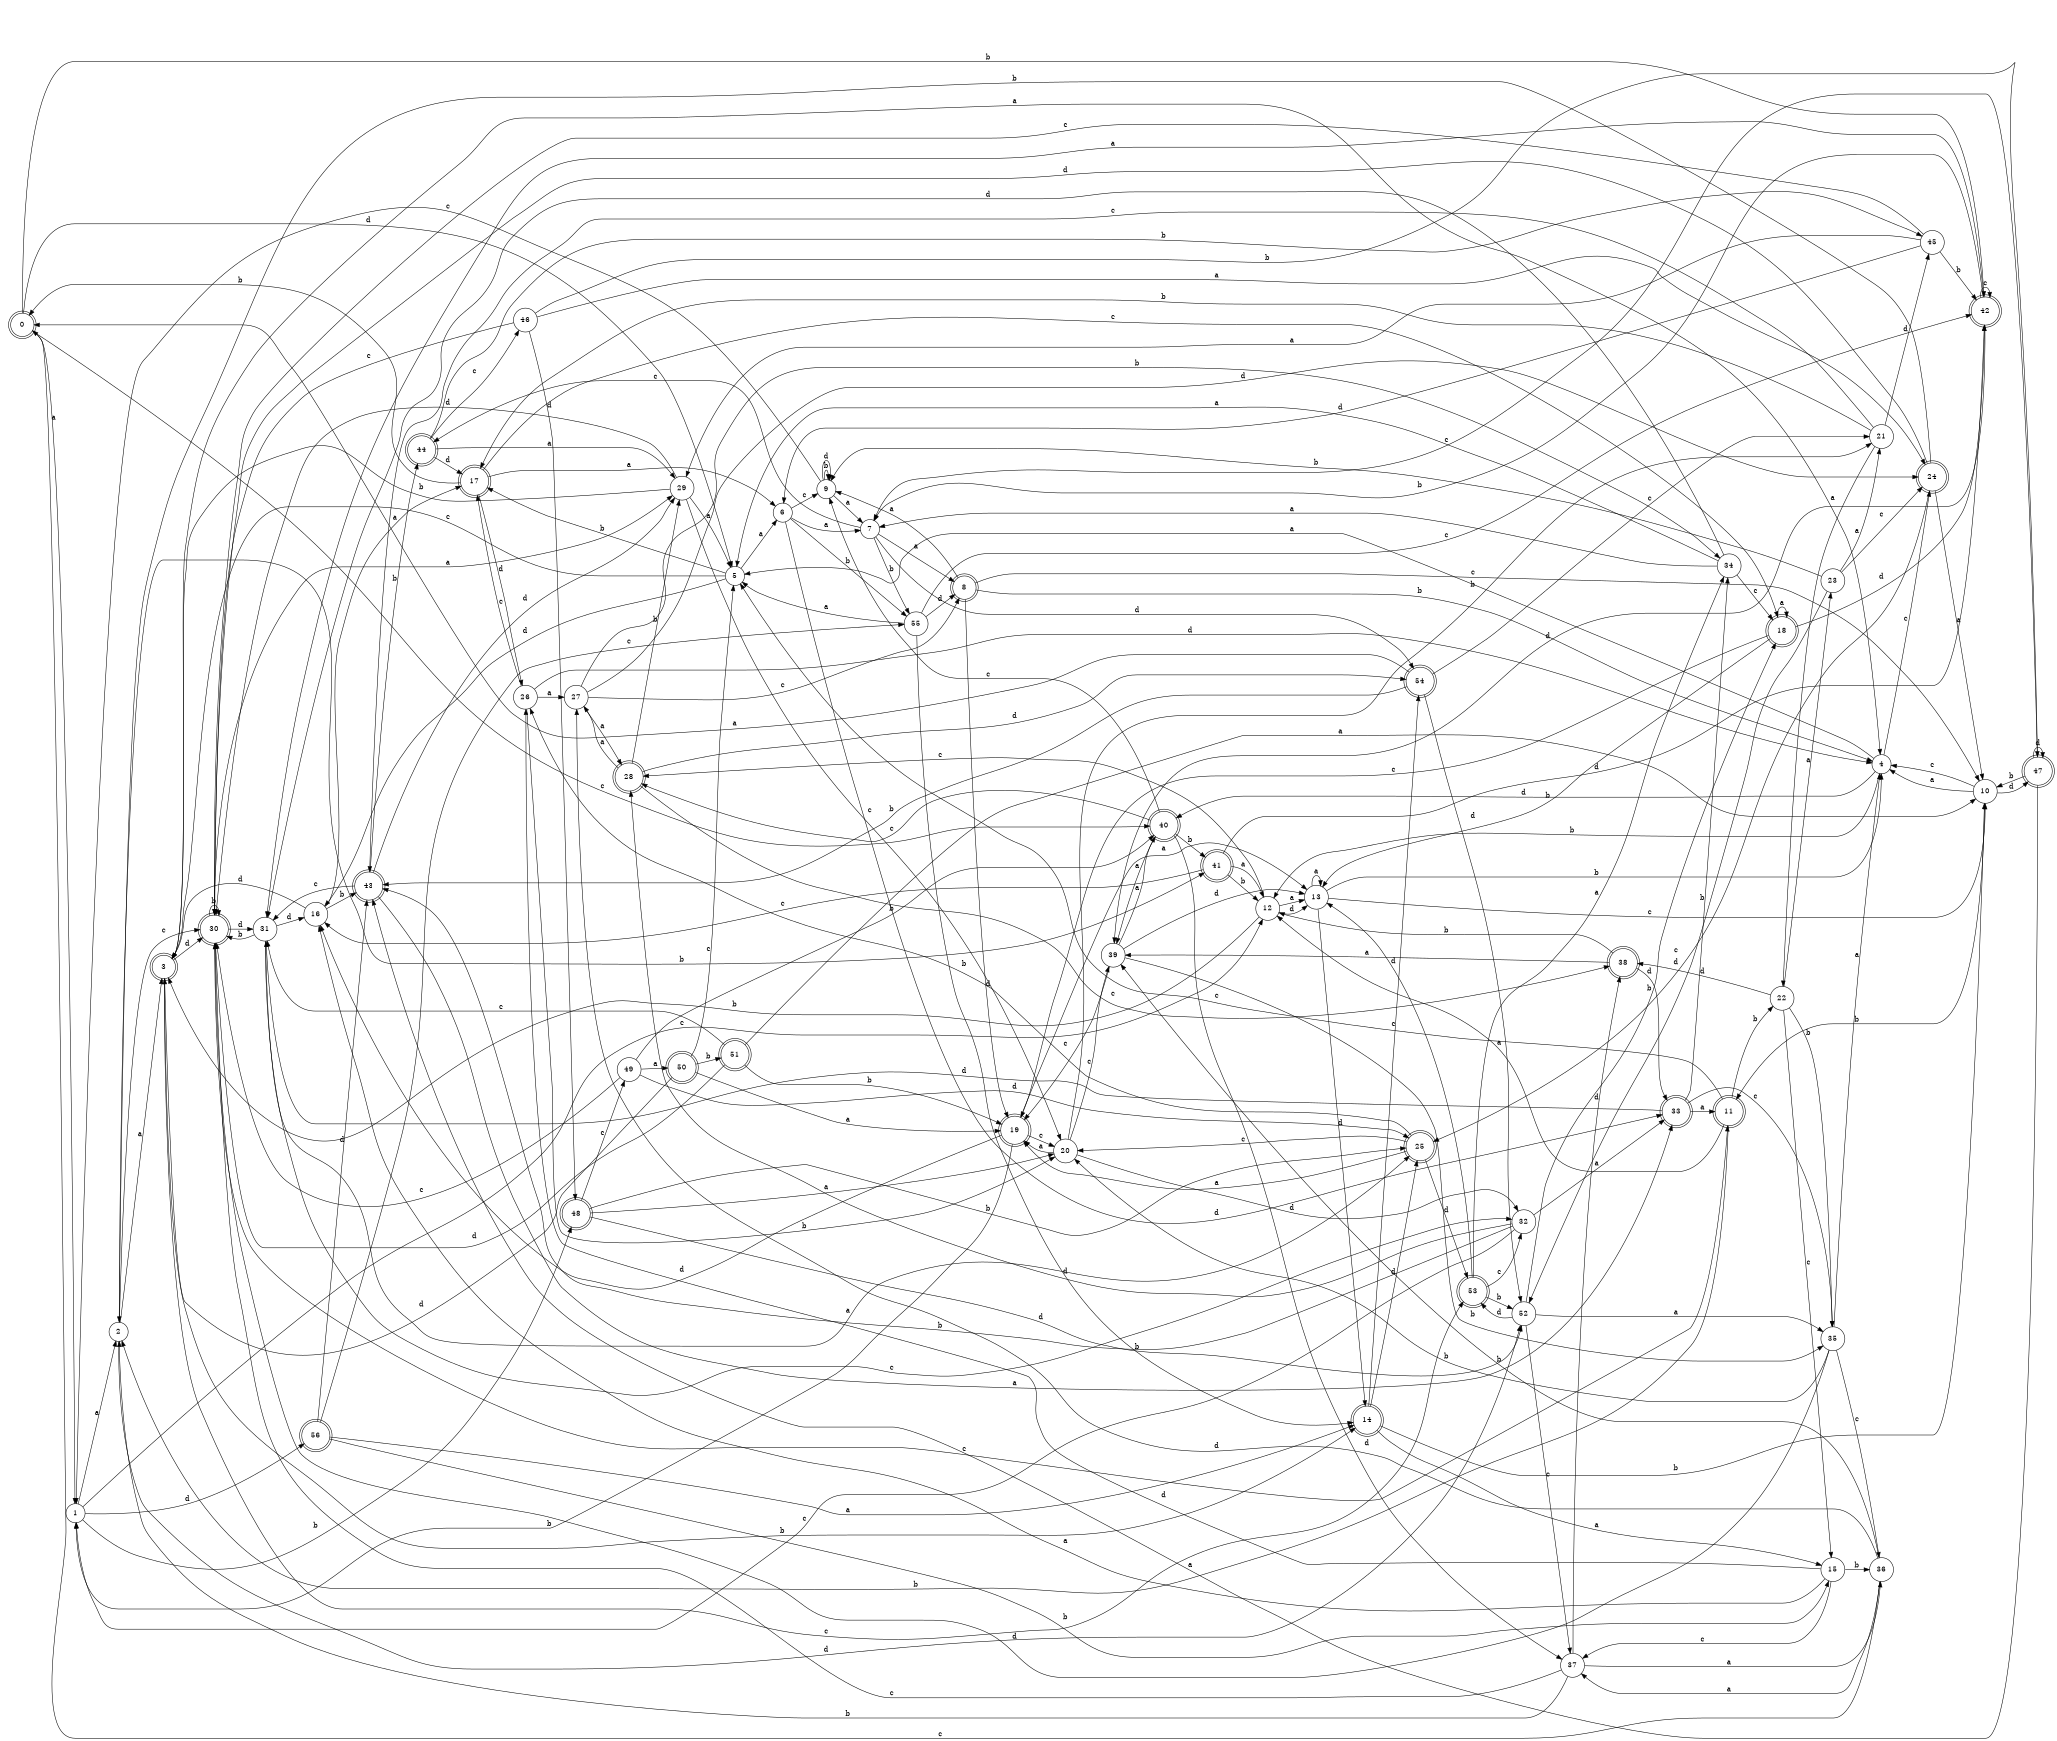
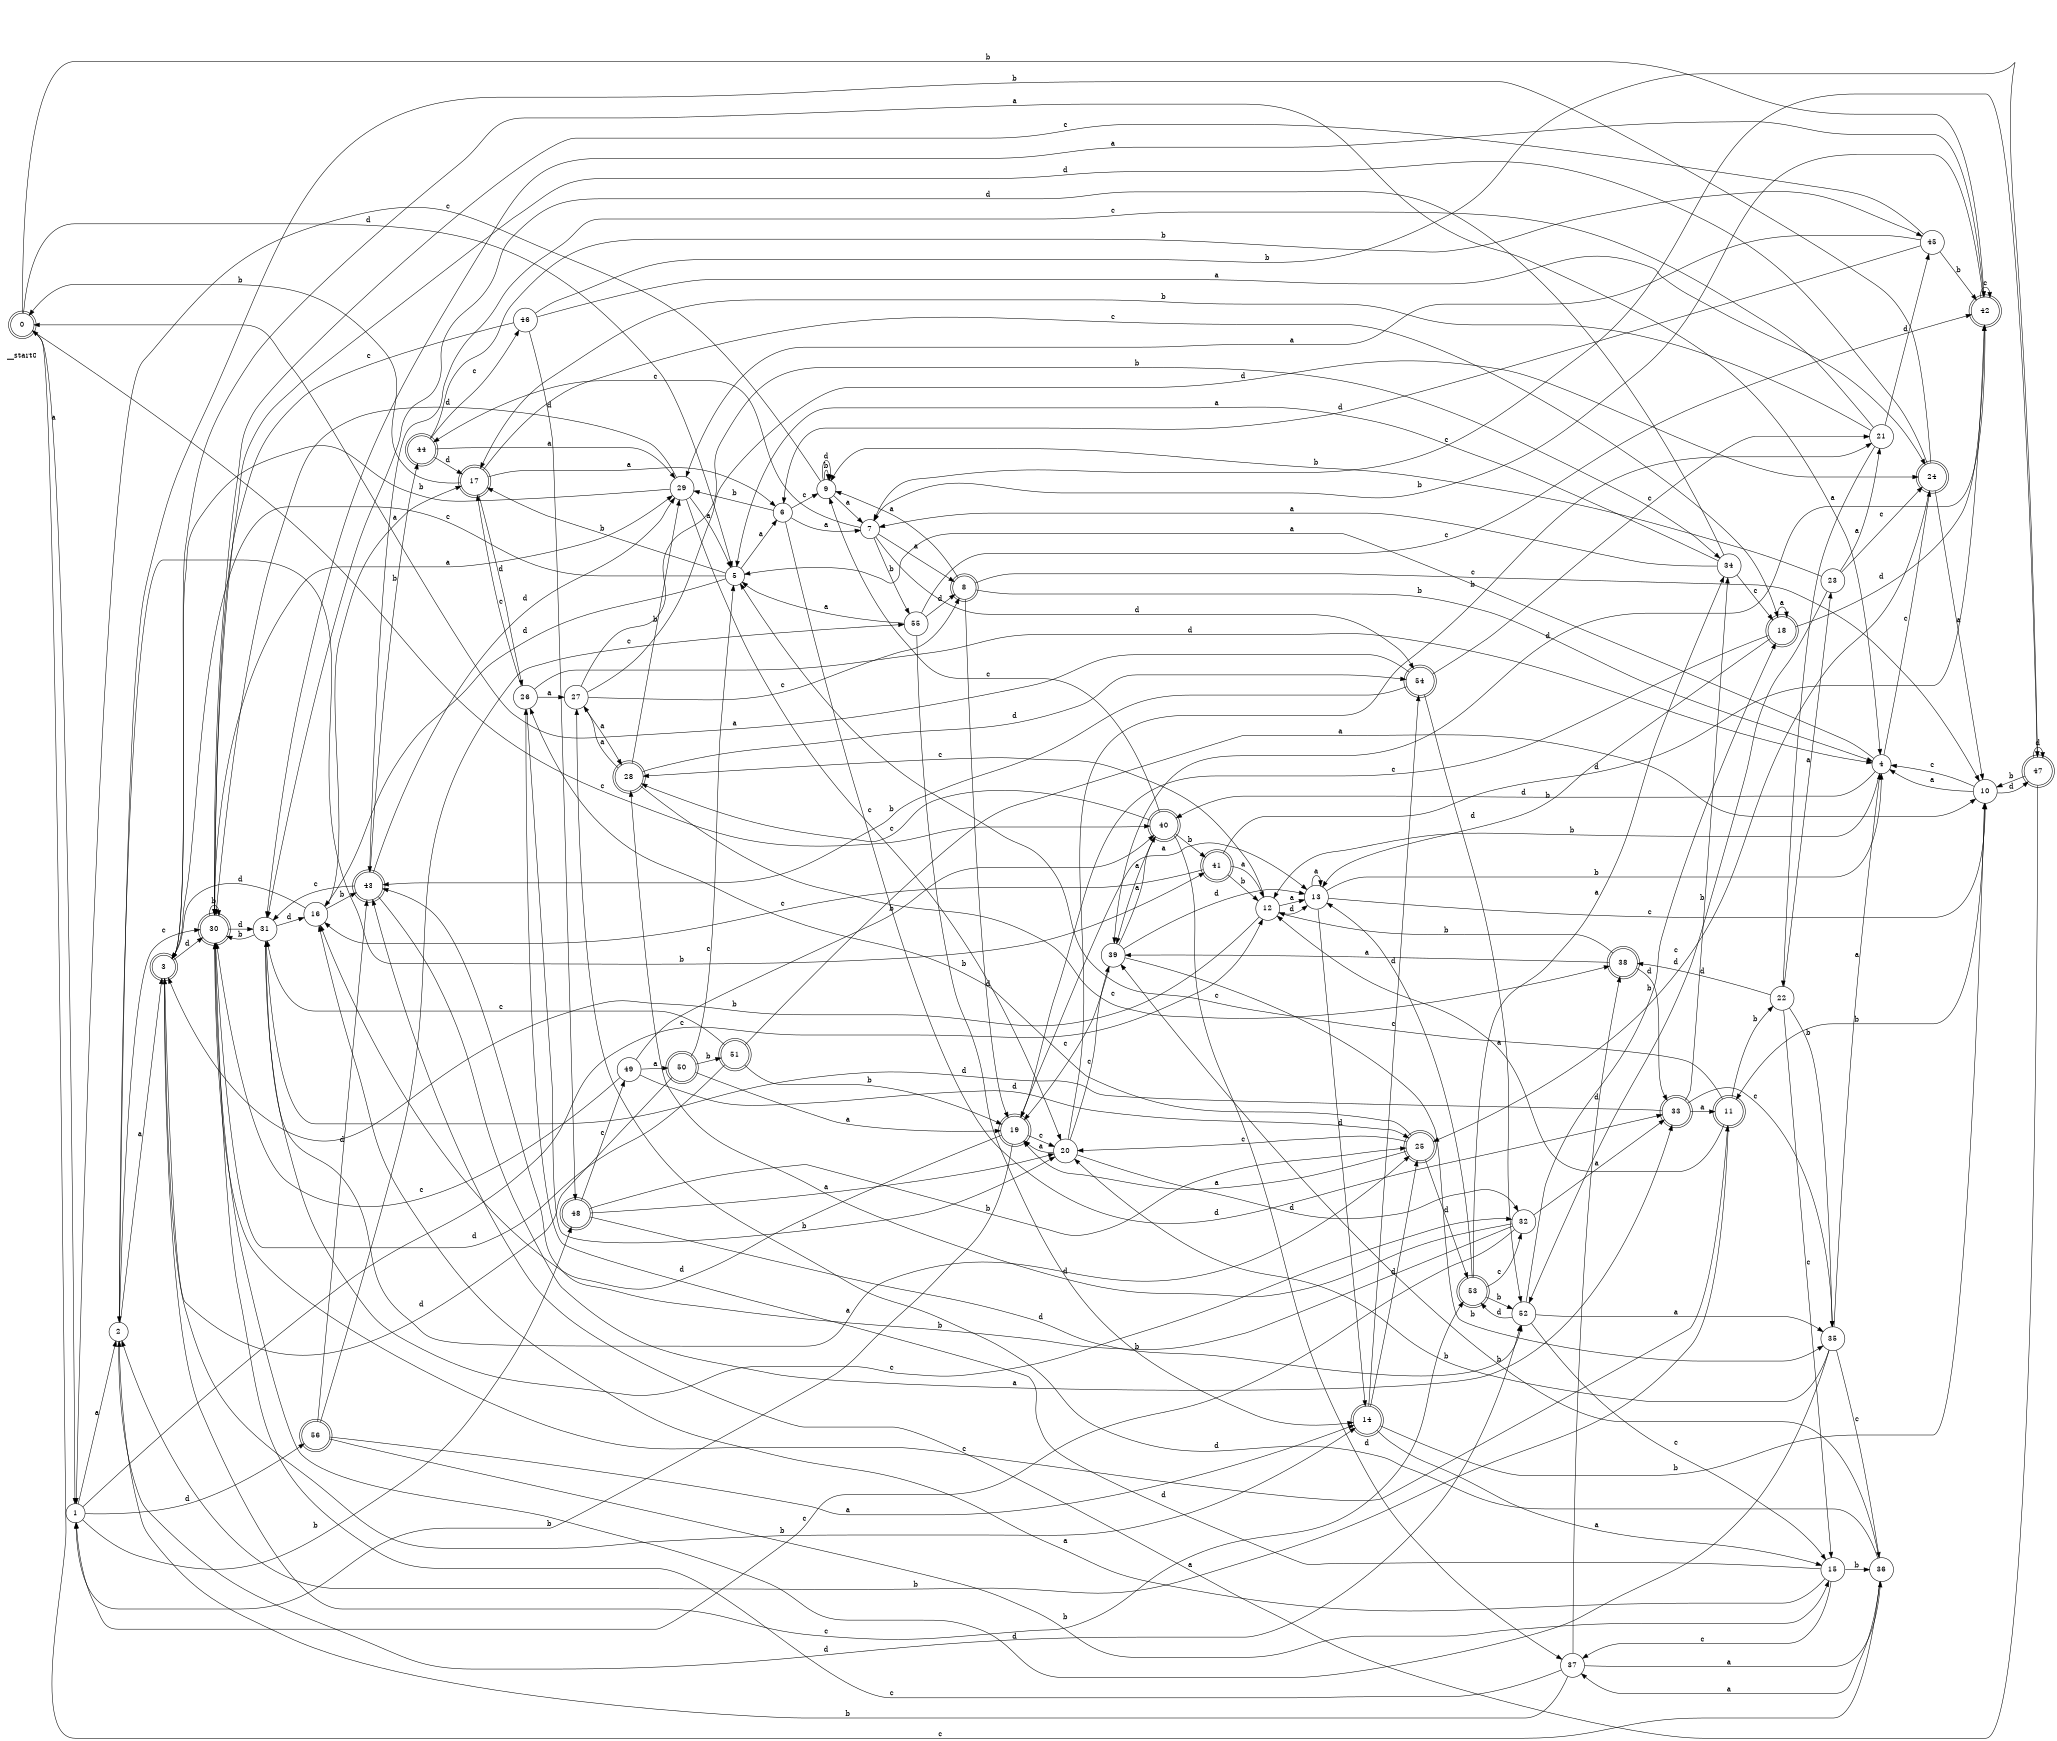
node "__start0": added
edge "6" -> "55": now "6" -> "29"
edge "52" -> "37": now "52" -> "15"
